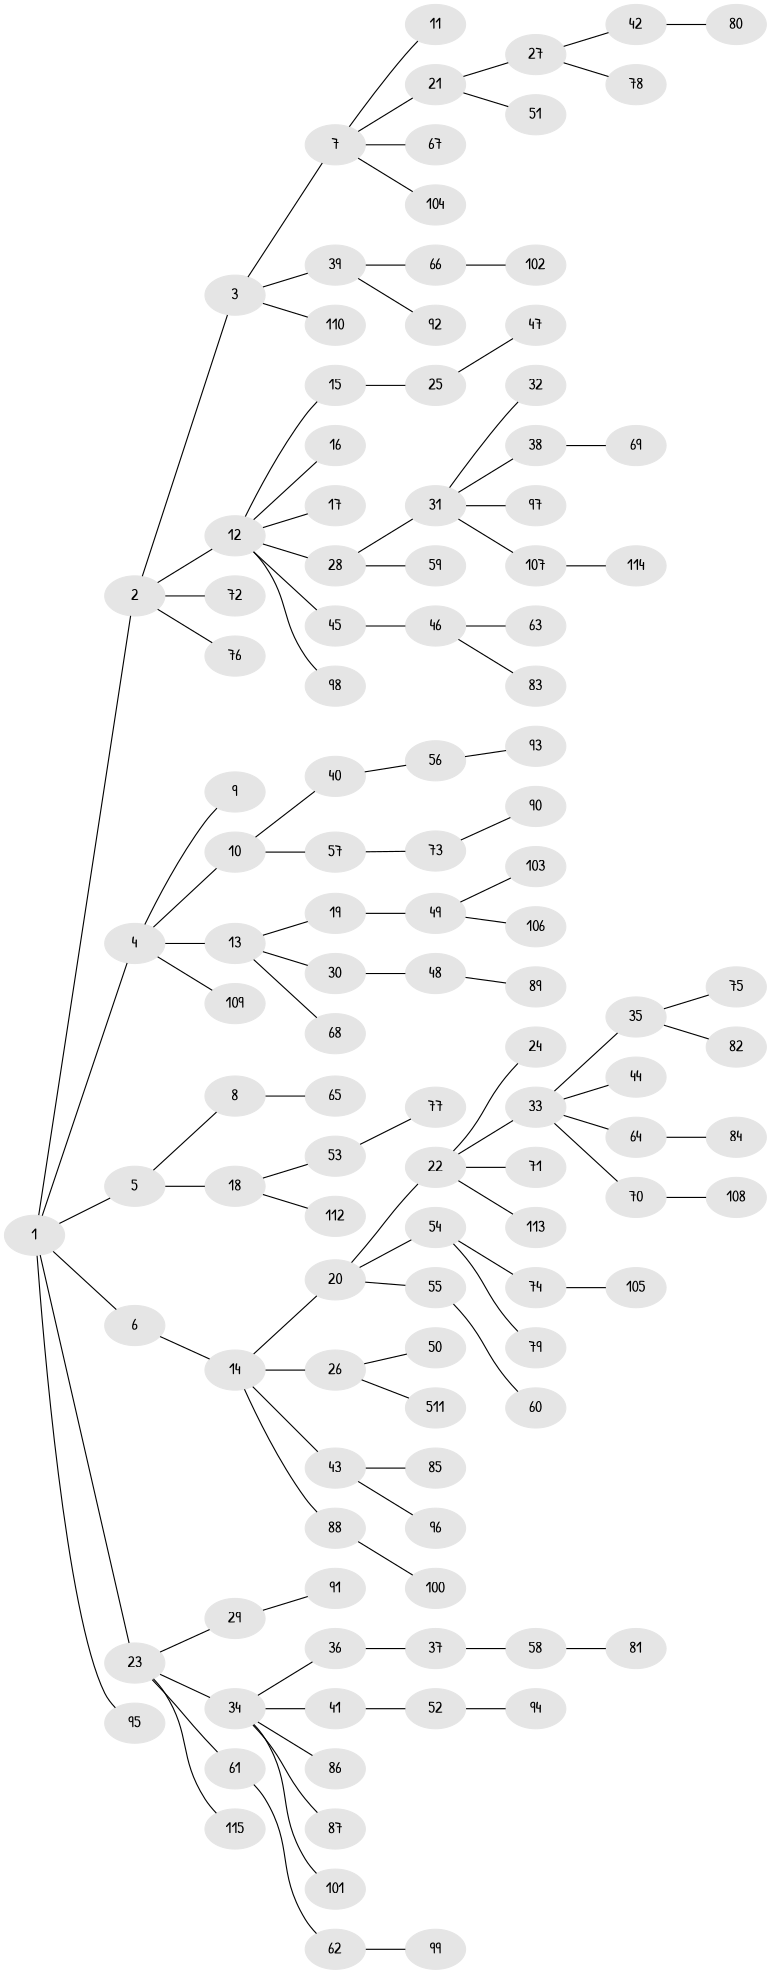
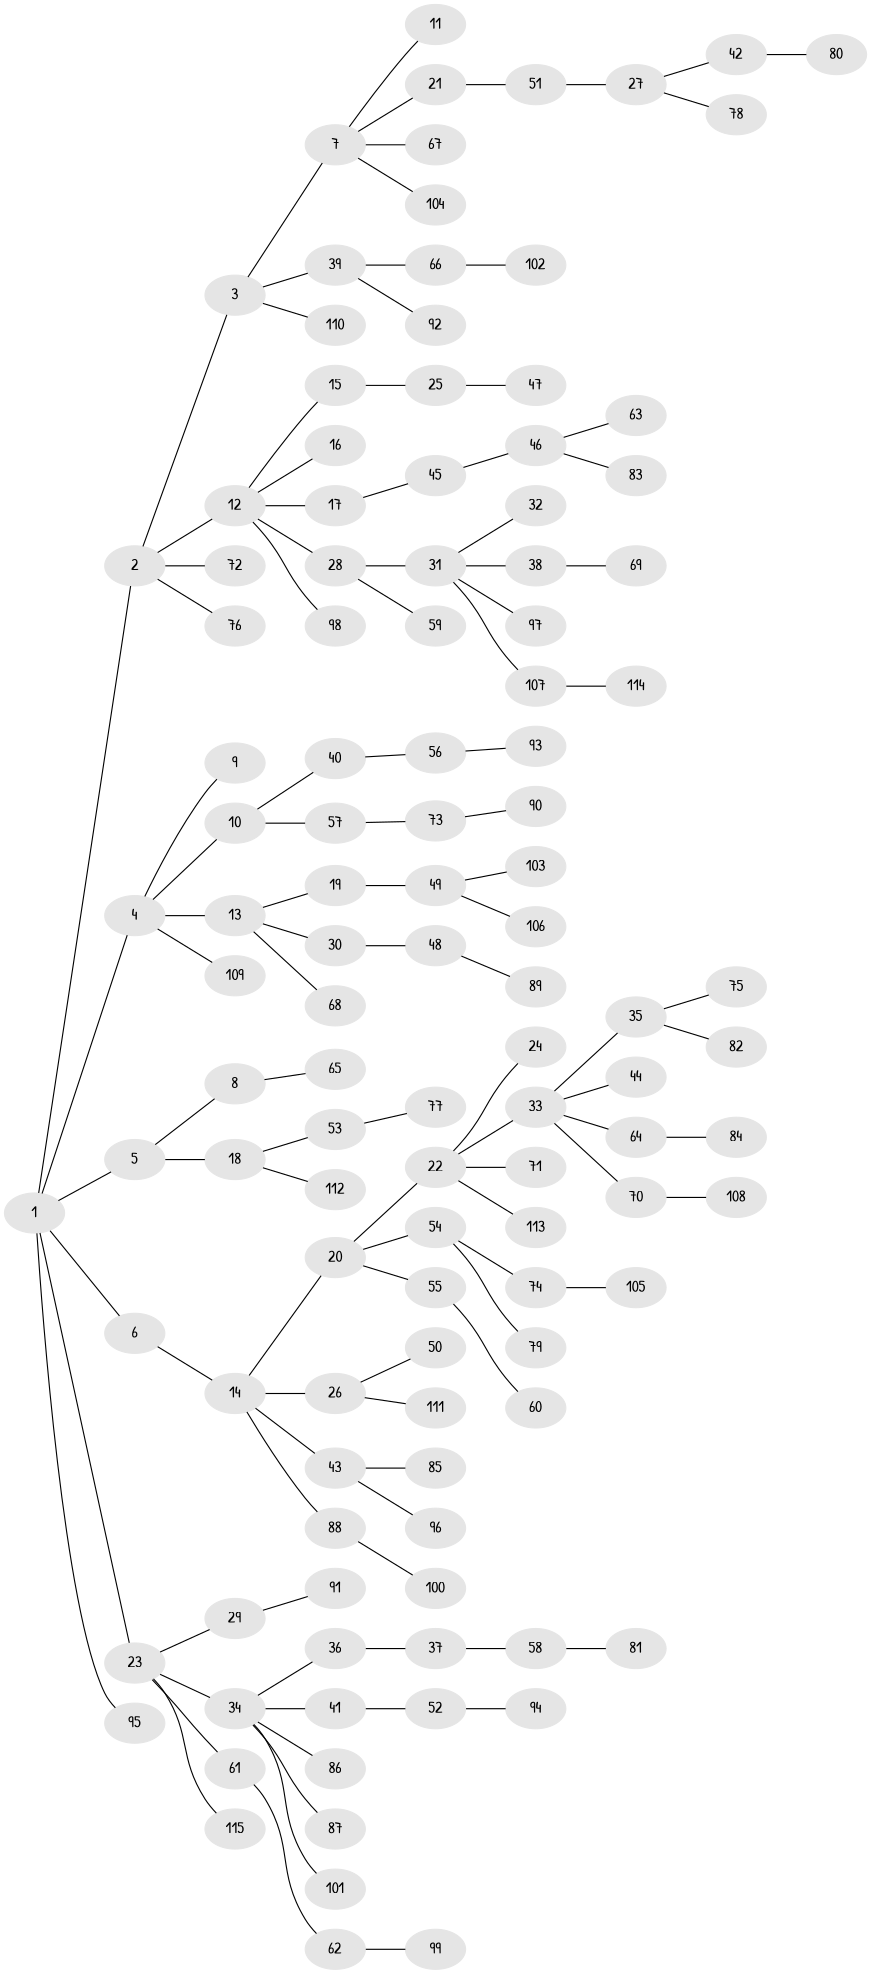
edge "27" -- "21": now "27" -- "51"
edge "12" -- "45": now "17" -- "45"
node "511": label "511" -> "111"
